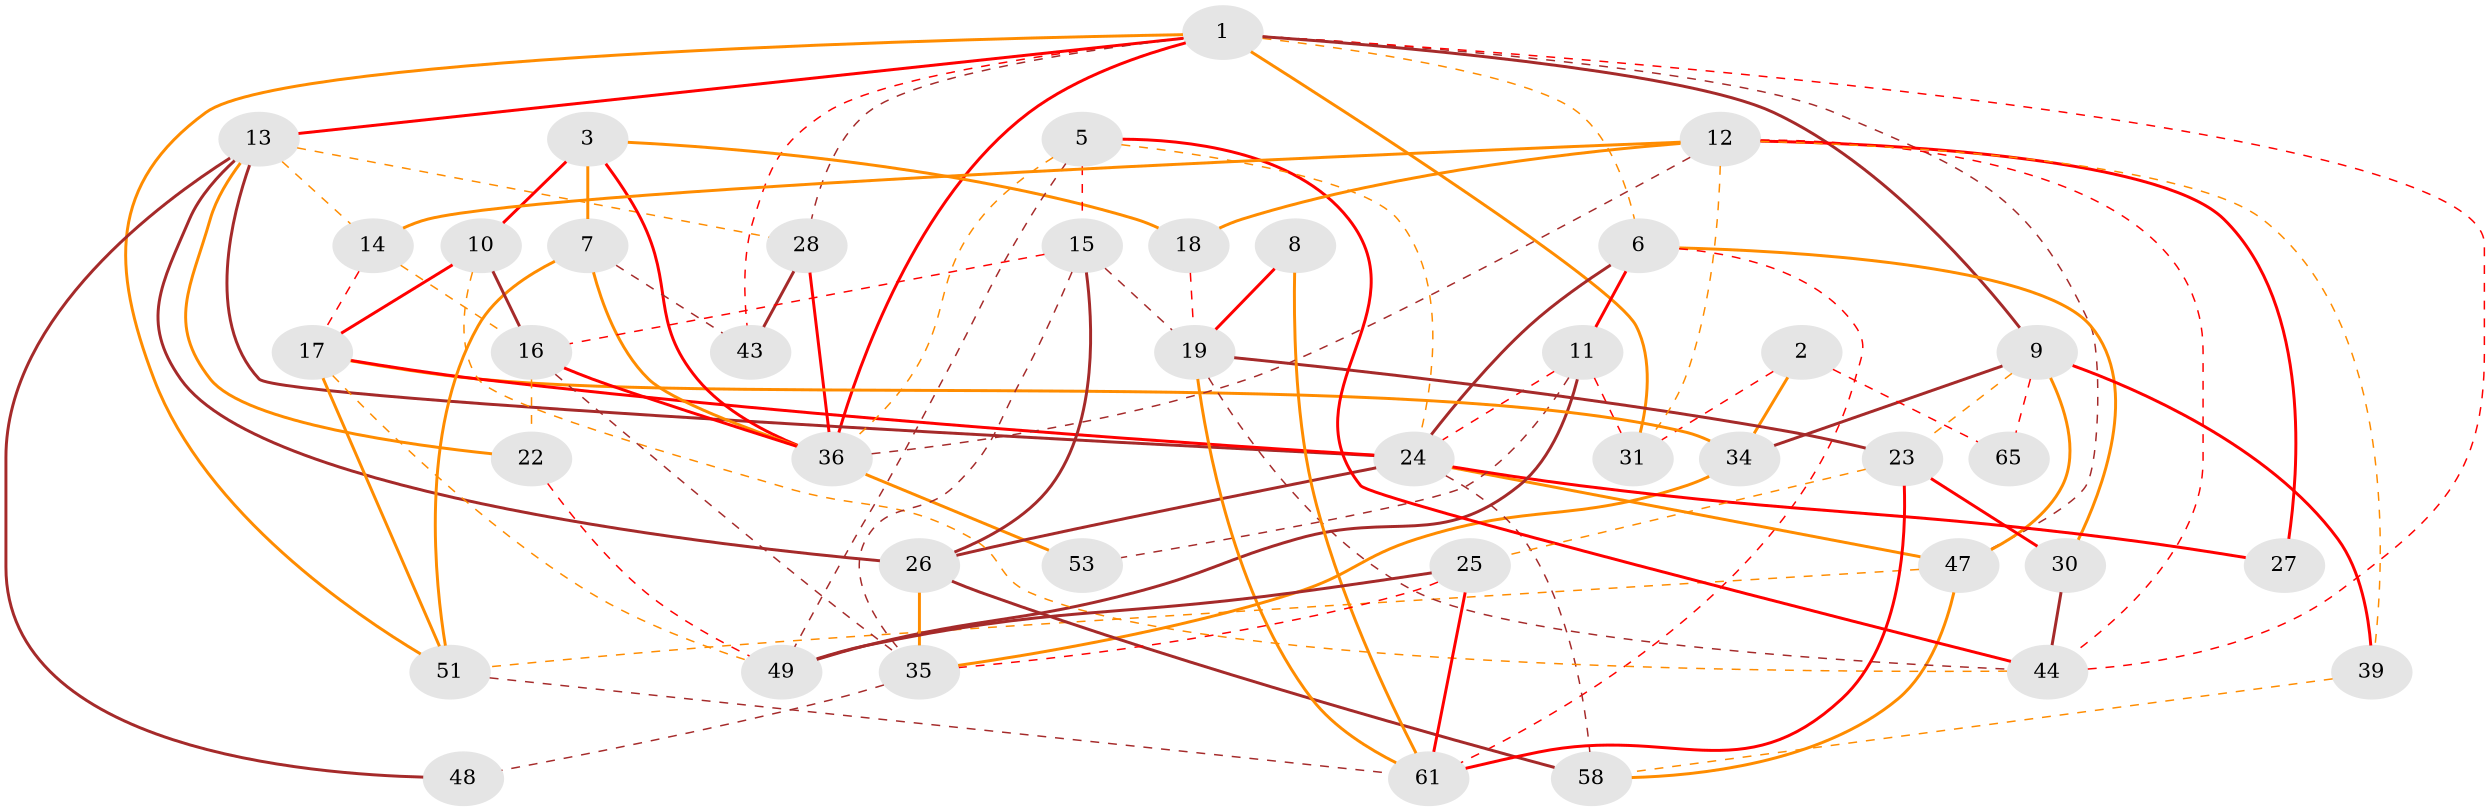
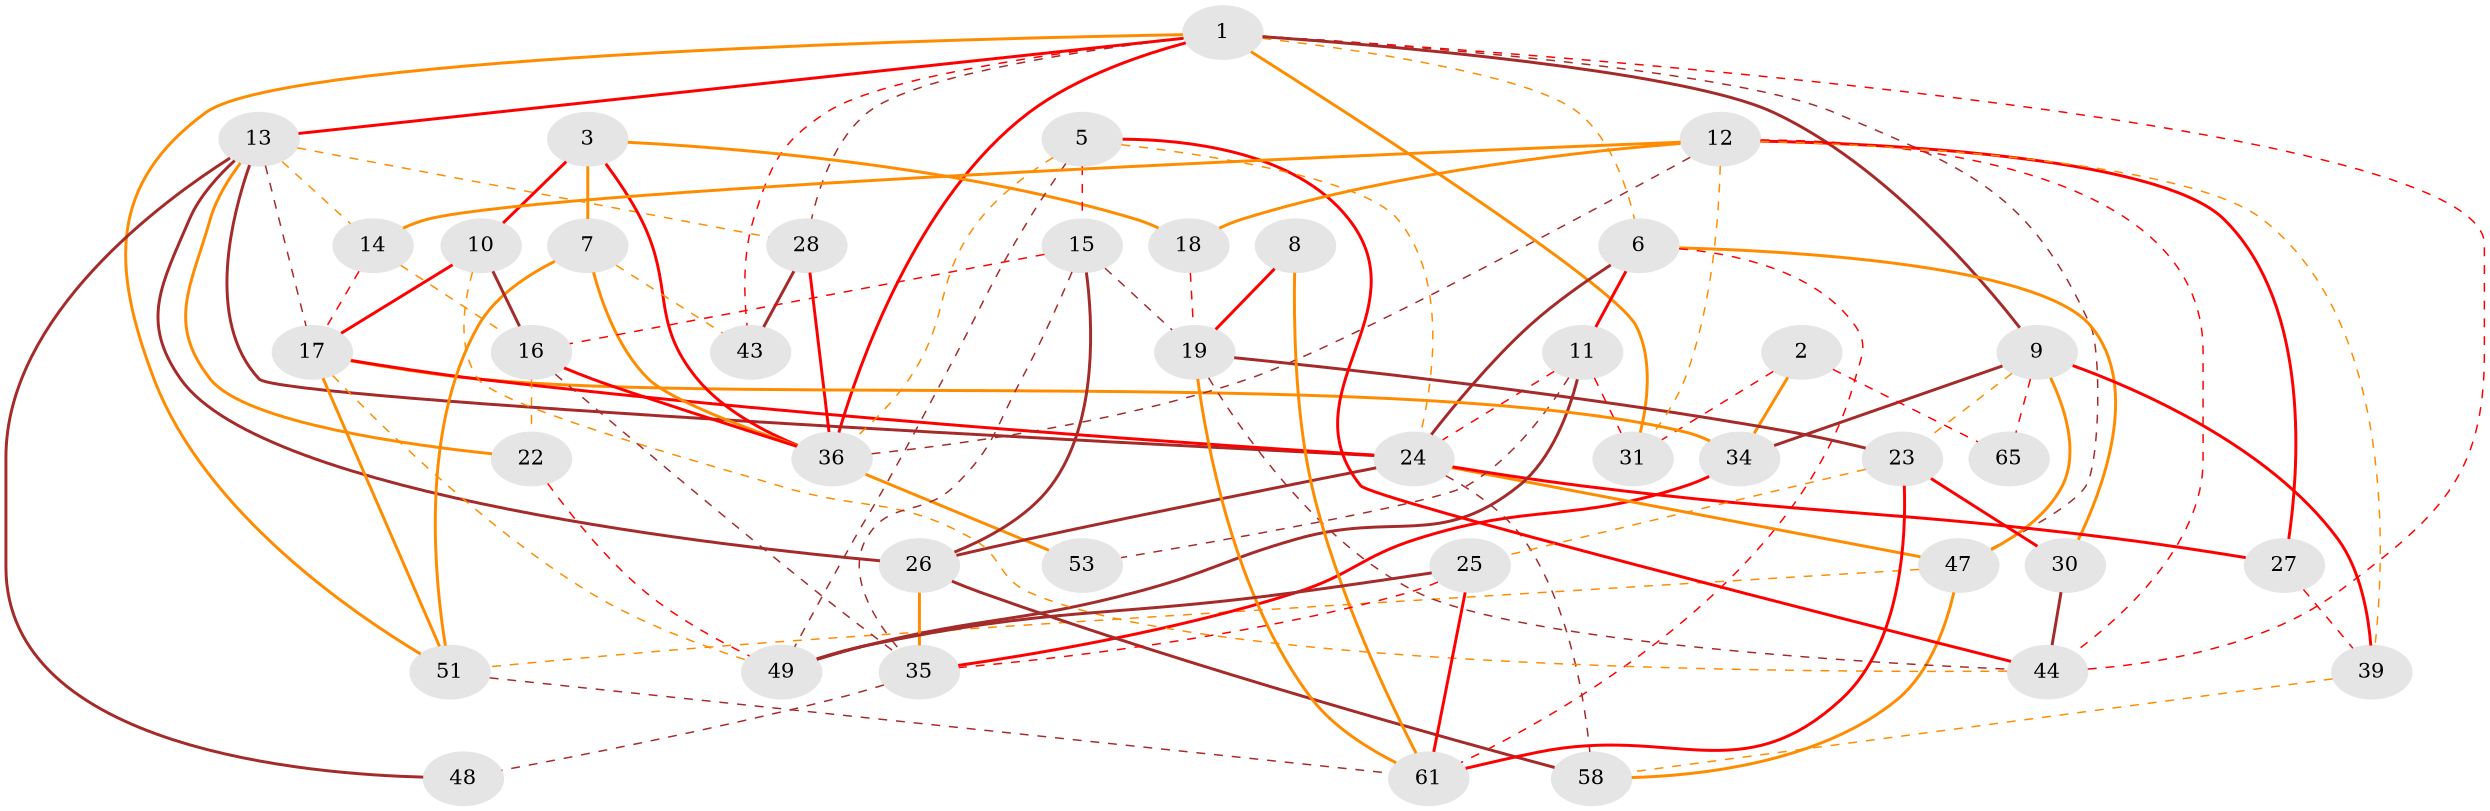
edge "13" -- "17": added
edge "7" -- "43": color brown -> darkorange
edge "34" -- "35": color darkorange -> red
edge "27" -- "39": added
